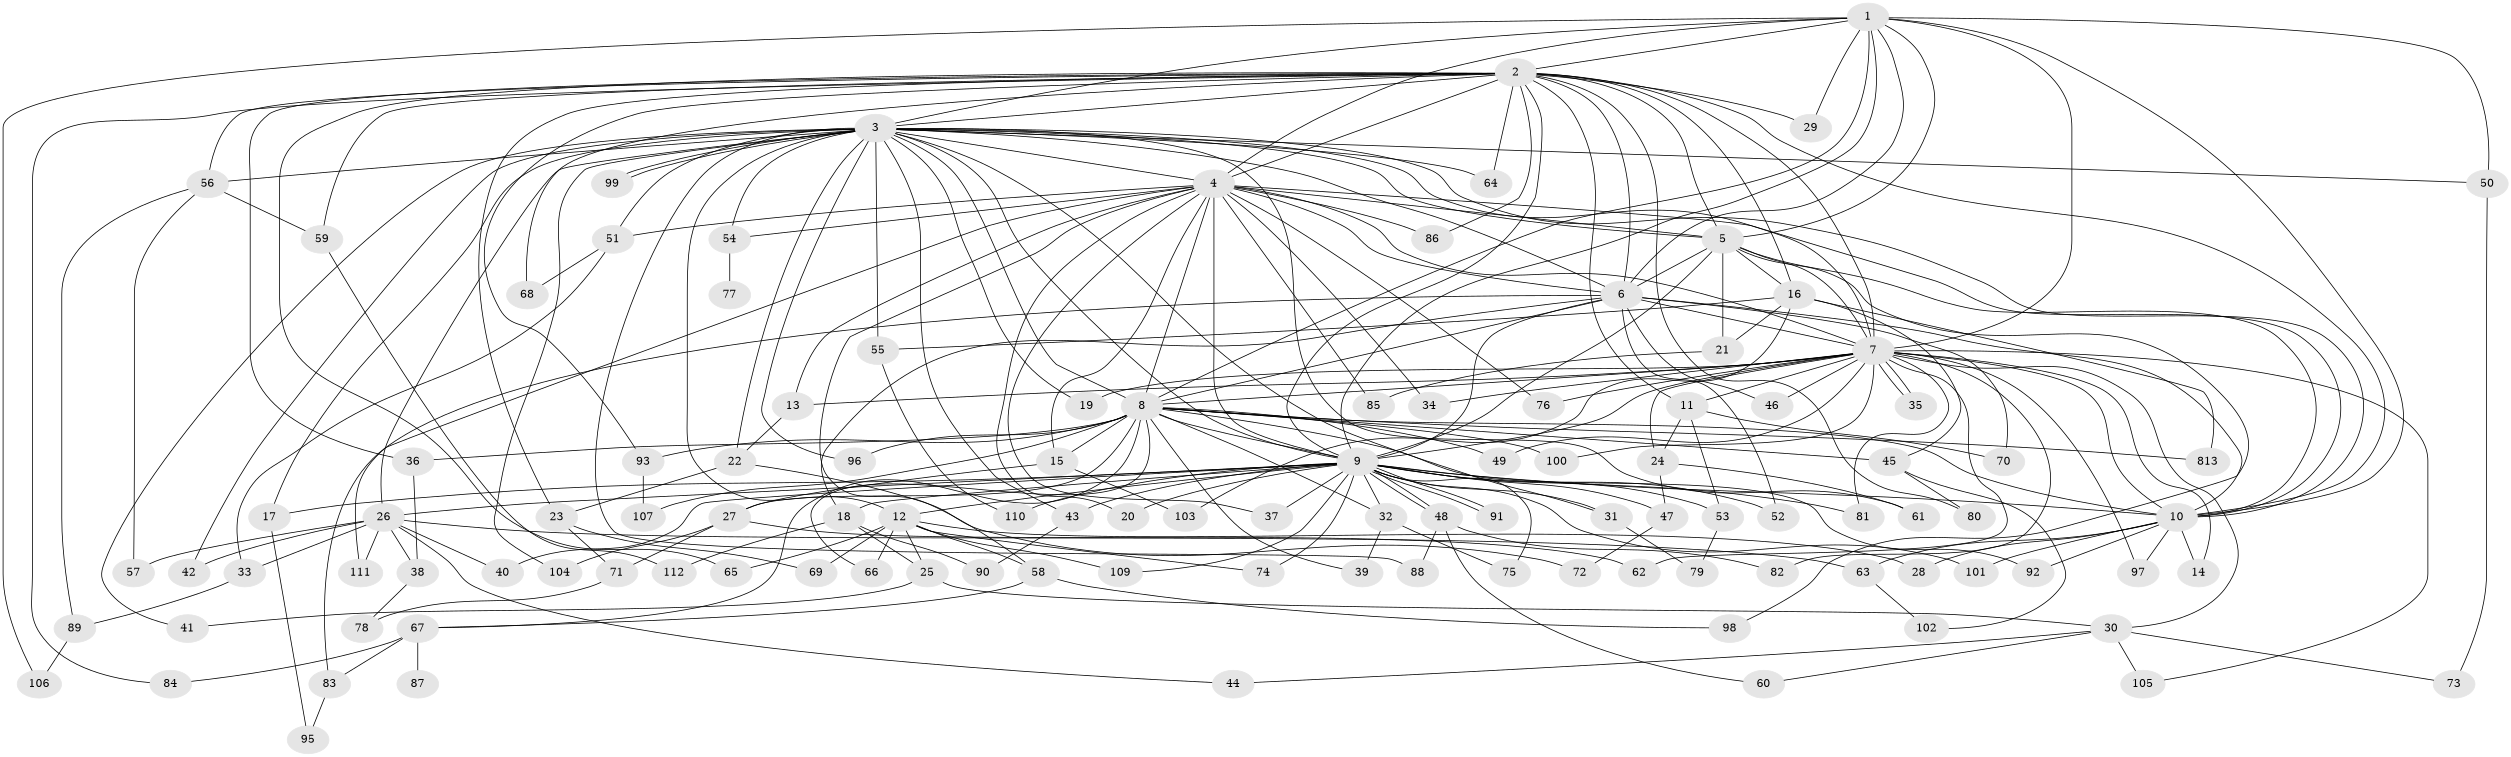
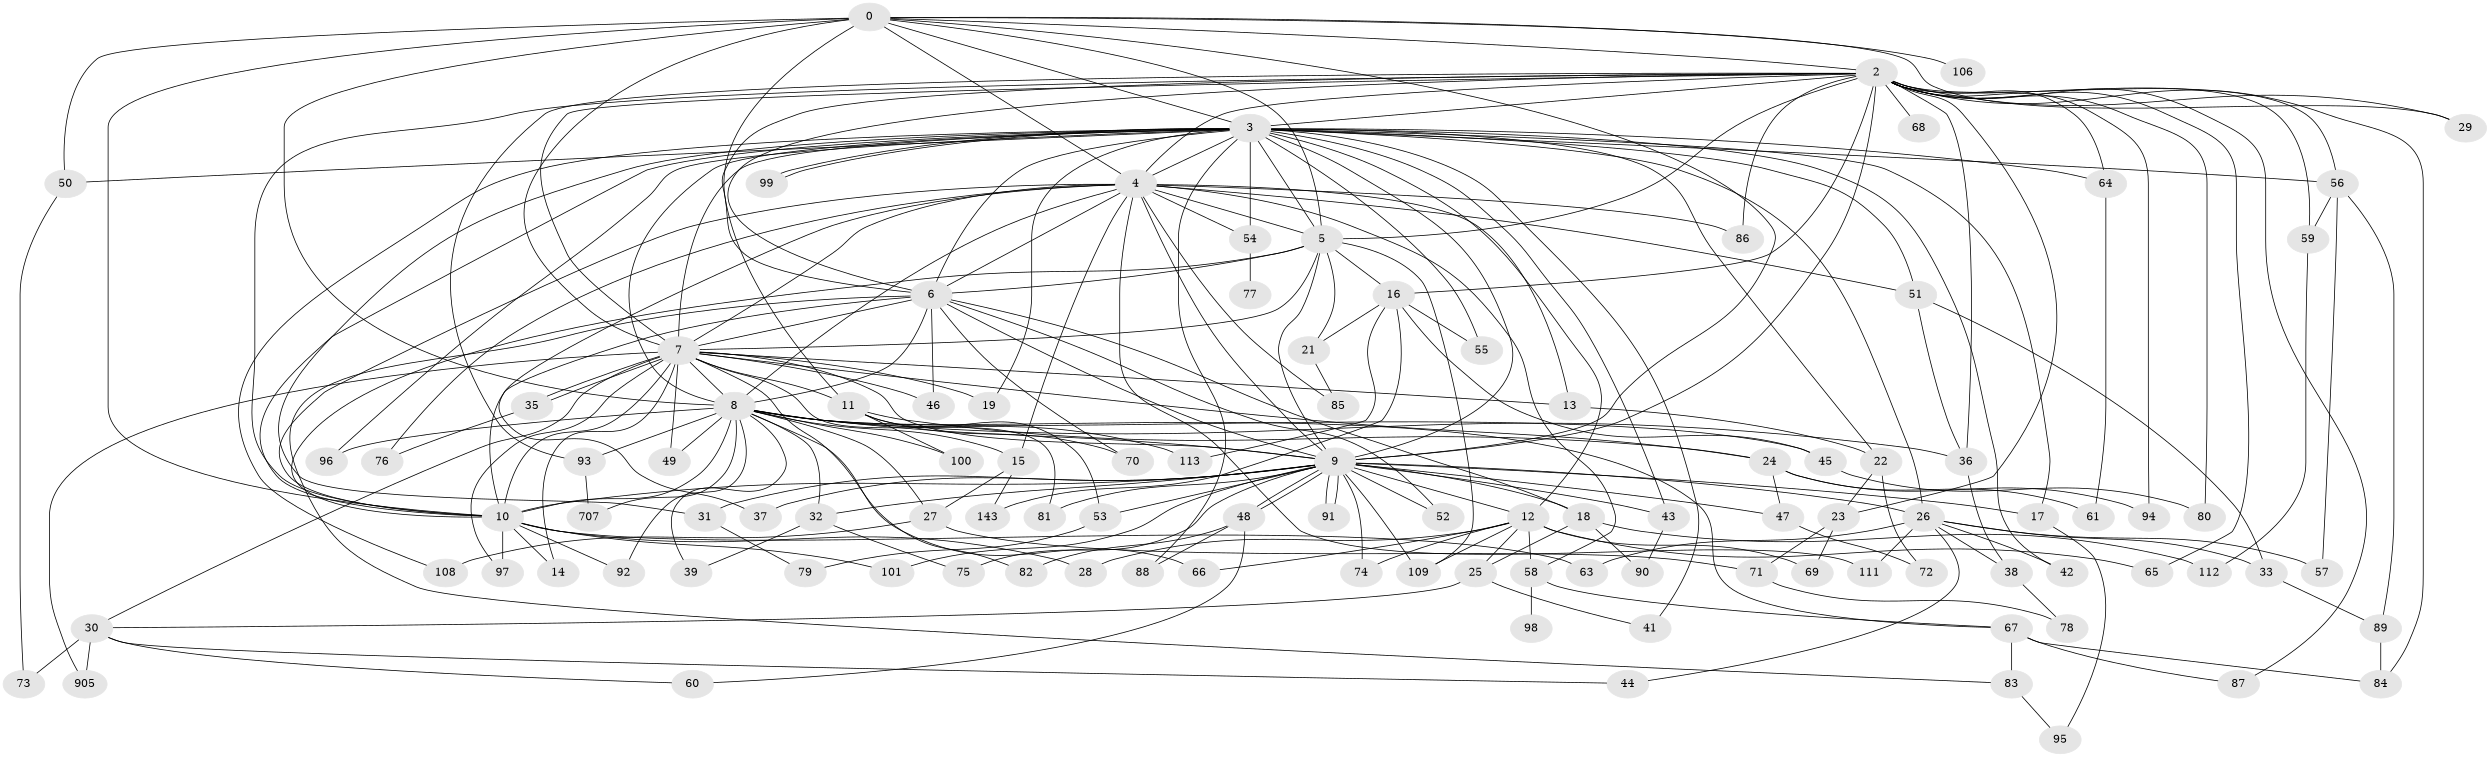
node "1": label "1" -> "0"
edge "2" -- "87": added
edge "51" -- "68": now "51" -- "36"
edge "7" -- "76": now "35" -- "76"
edge "3" -- "61": now "64" -- "61"
node "34": removed
edge "5" -- "98": now "5" -- "109"
edge "7" -- "100": now "11" -- "100"
node "813": label "813" -> "113"
node "107": label "107" -> "707"
node "110": removed
node "20": removed
node "103": label "103" -> "143"
node "94": added
node "40": removed
node "104": label "104" -> "108"
node "62": removed
node "102": removed
edge "89" -- "106": now "89" -- "84"
node "105": label "105" -> "905"
